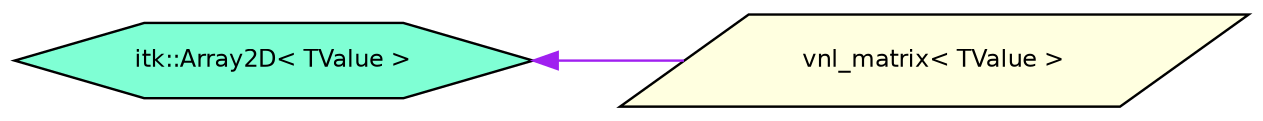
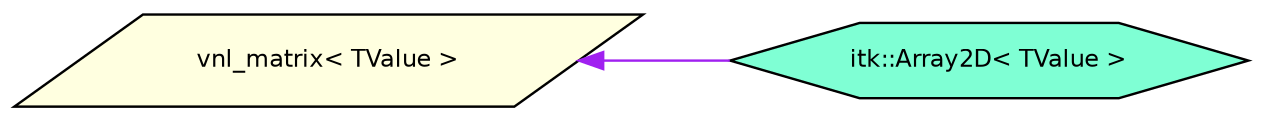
edge "vnl_matrix< TValue >" -> "itk::Array2D< TValue >": reversed
